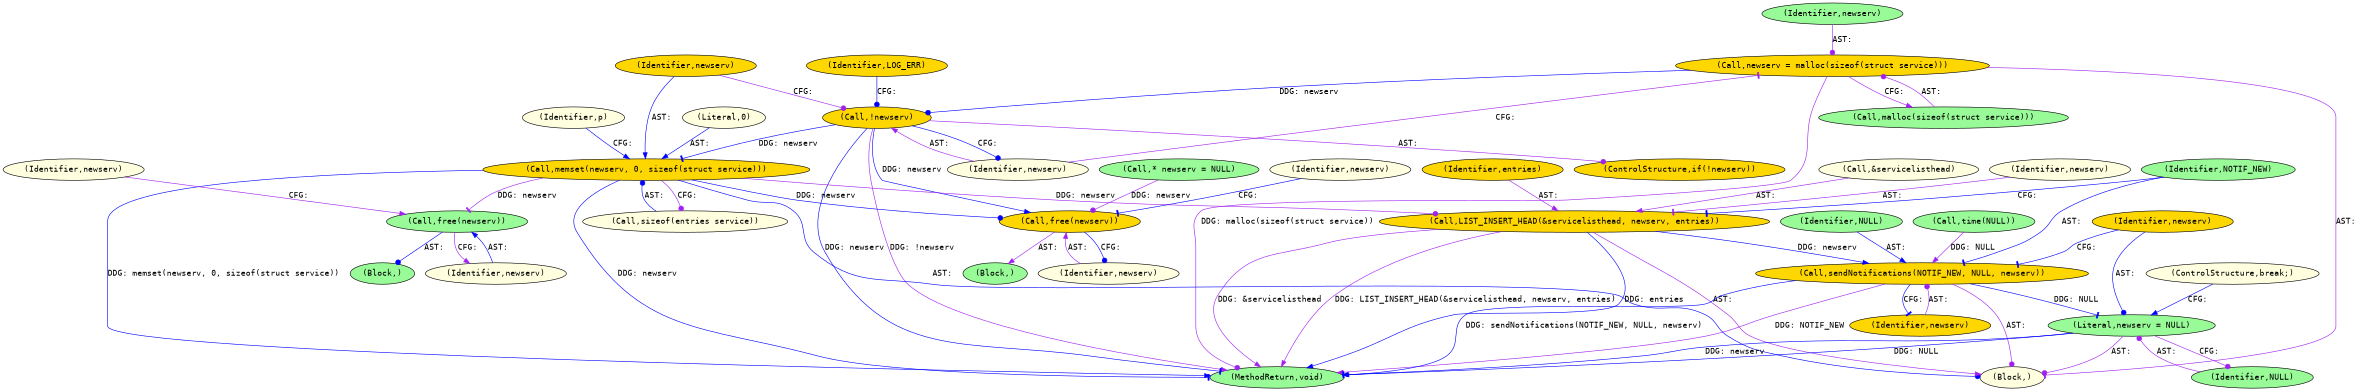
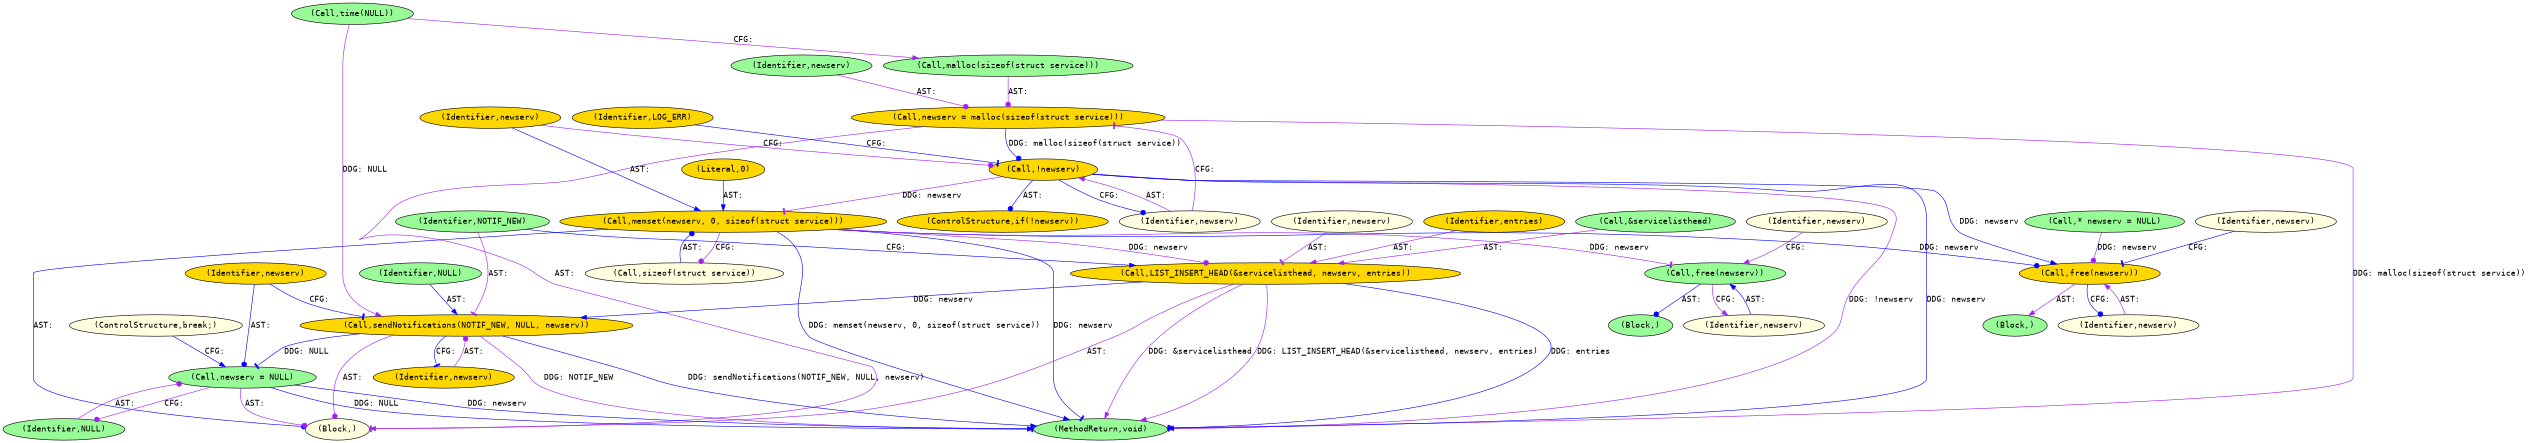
edge "(Identifier,LOG_ERR)" -> "(Call,!newserv)": arrowhead dot -> tee
edge "(Call,newserv = malloc(sizeof(struct service)))" -> "(Call,!newserv)": label "DDG: newserv" -> "DDG: malloc(sizeof(struct service))"
edge "(Call,newserv = malloc(sizeof(struct service)))" -> "(Call,malloc(sizeof(struct service)))": now "(Call,time(NULL))" -> "(Call,malloc(sizeof(struct service)))"
node "(Identifier,p)": removed
node "(Literal,0)": fillcolor lightyellow -> gold
edge "(Call,!newserv)" -> "(Call,memset(newserv, 0, sizeof(struct service)))": color blue -> purple
edge "(Call,!newserv)" -> "(ControlStructure,if(!newserv))": color purple -> blue
node "(Call,&servicelisthead)": fillcolor lightyellow -> palegreen
edge "(Identifier,NOTIF_NEW)" -> "(Call,LIST_INSERT_HEAD(&servicelisthead, newserv, entries))": arrowhead tee -> normal
edge "(Identifier,NOTIF_NEW)" -> "(Call,sendNotifications(NOTIF_NEW, NULL, newserv))": color blue -> purple
node "(Call,sizeof(entries service))": label "(Call,sizeof(entries service))" -> "(Call,sizeof(struct service))"
node "(Literal,newserv = NULL)": label "(Literal,newserv = NULL)" -> "(Call,newserv = NULL)"
